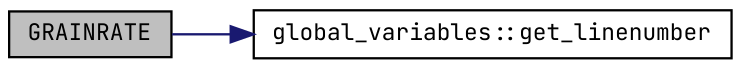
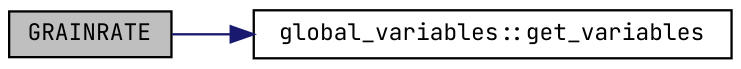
node "global_variables::get_linenumber": label "global_variables::get_linenumber" -> "global_variables::get_variables"
